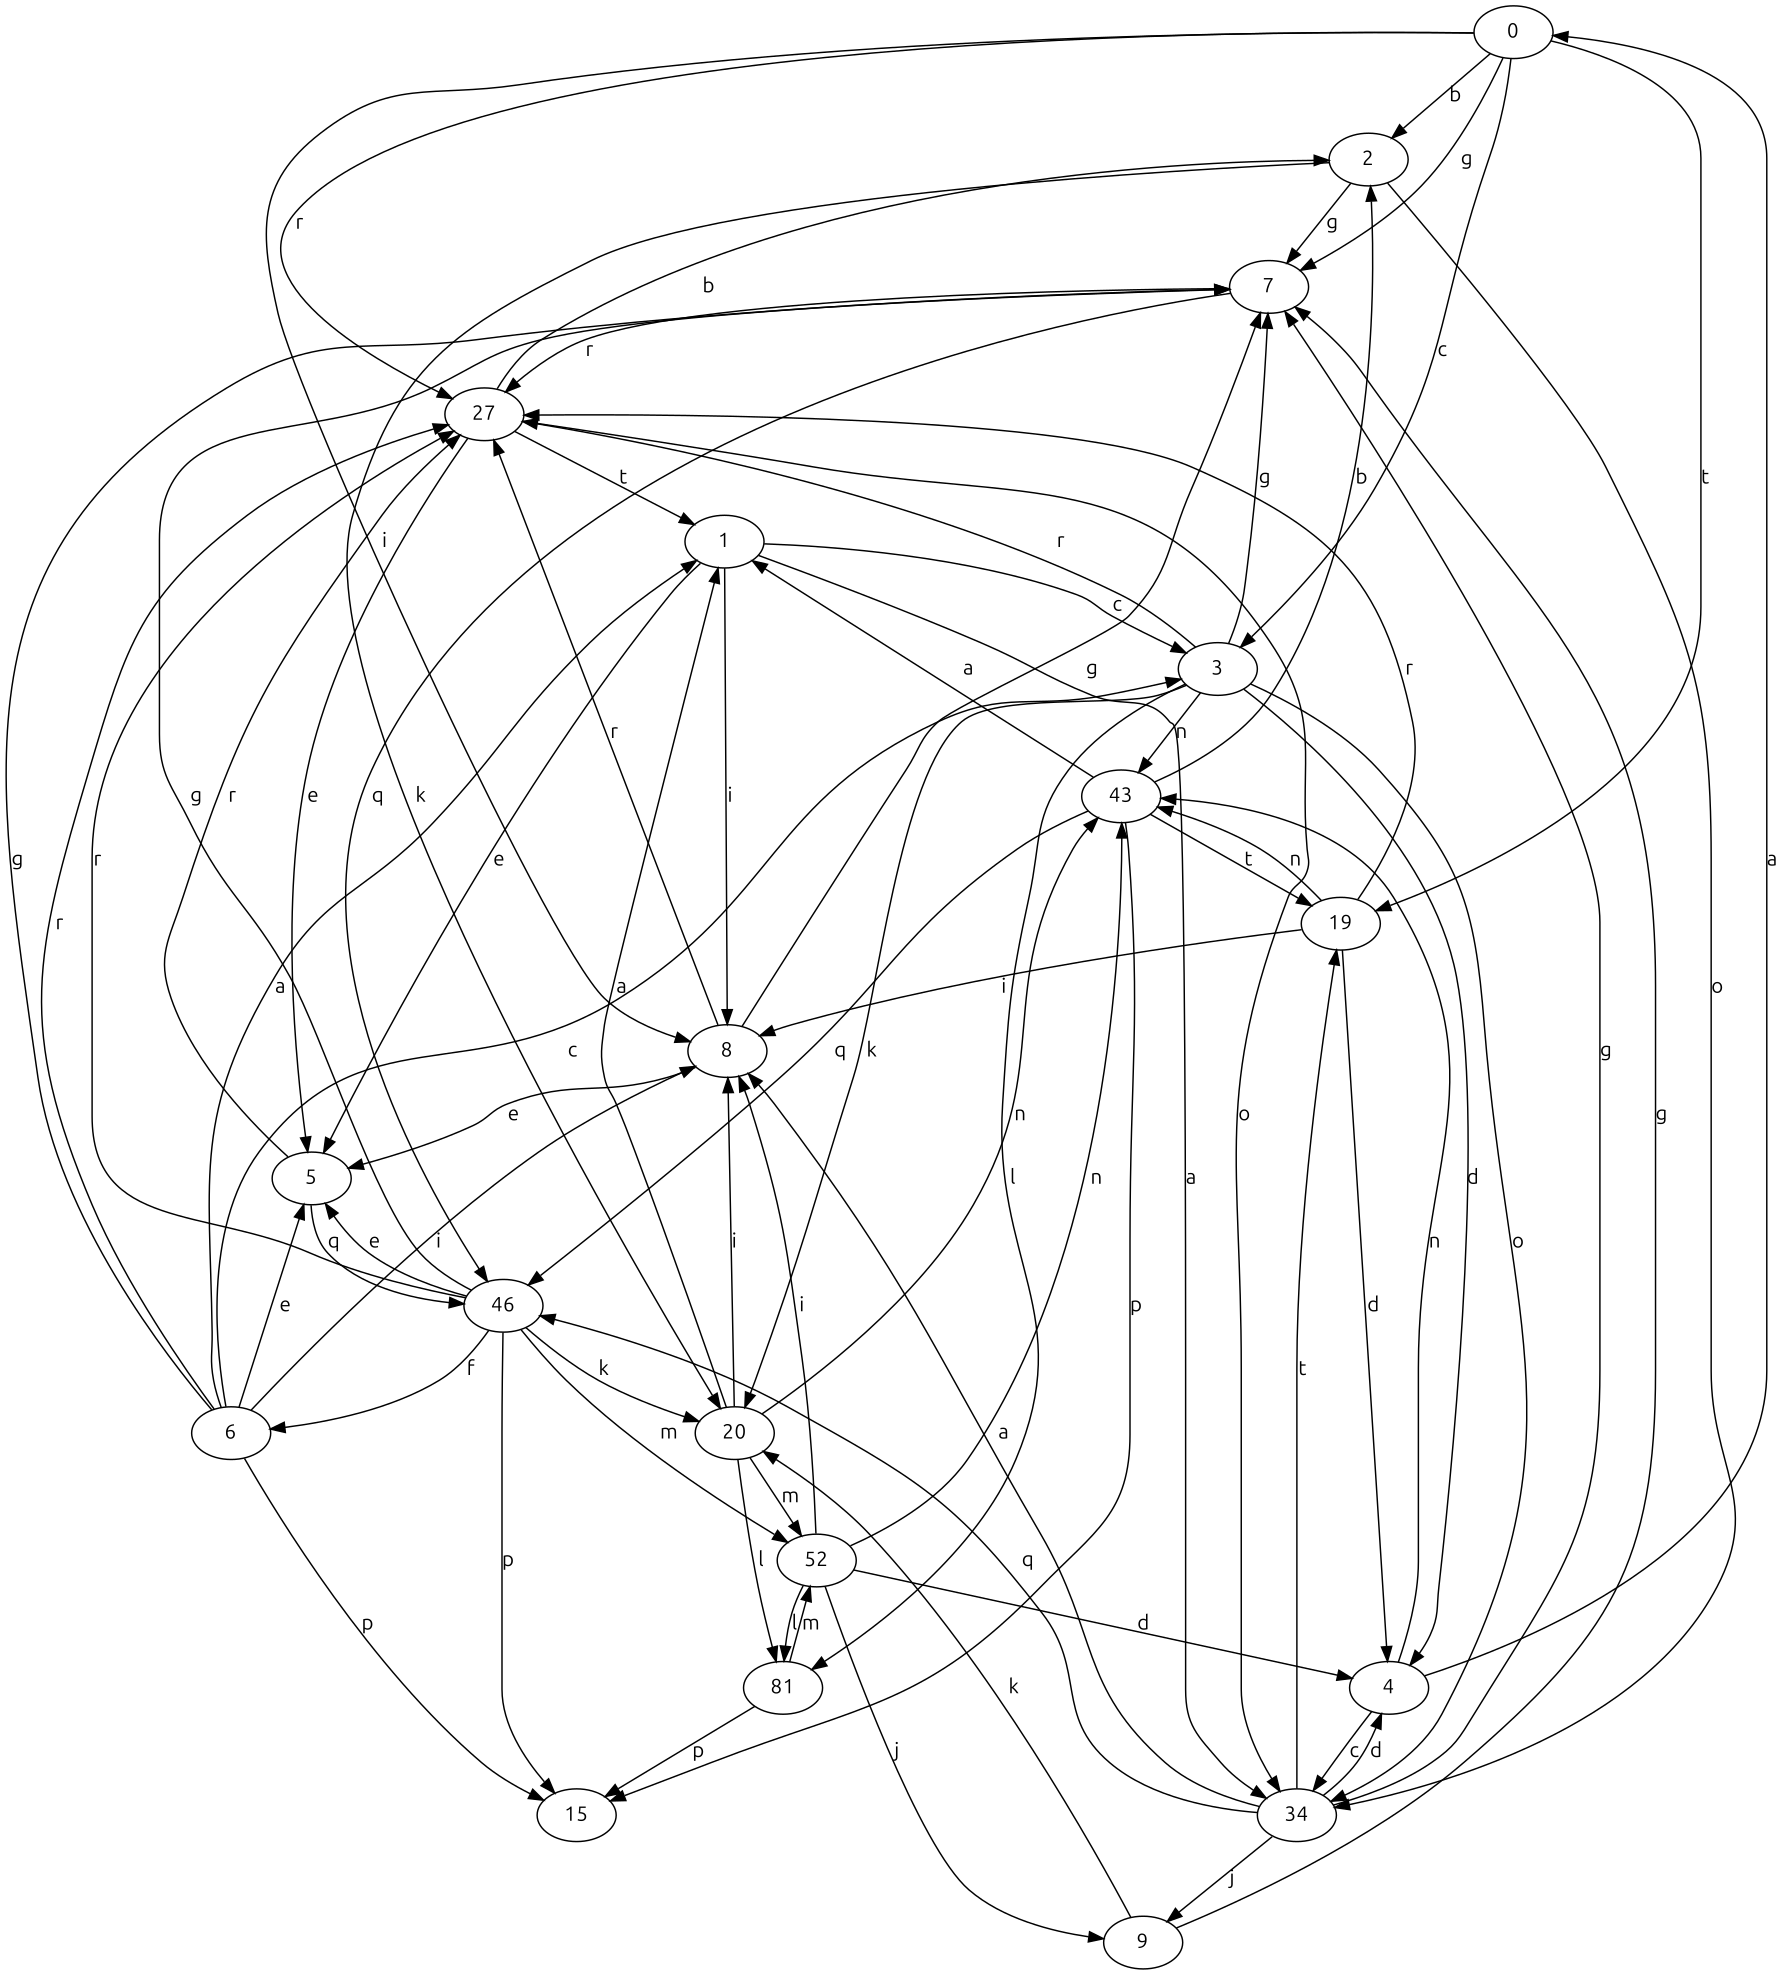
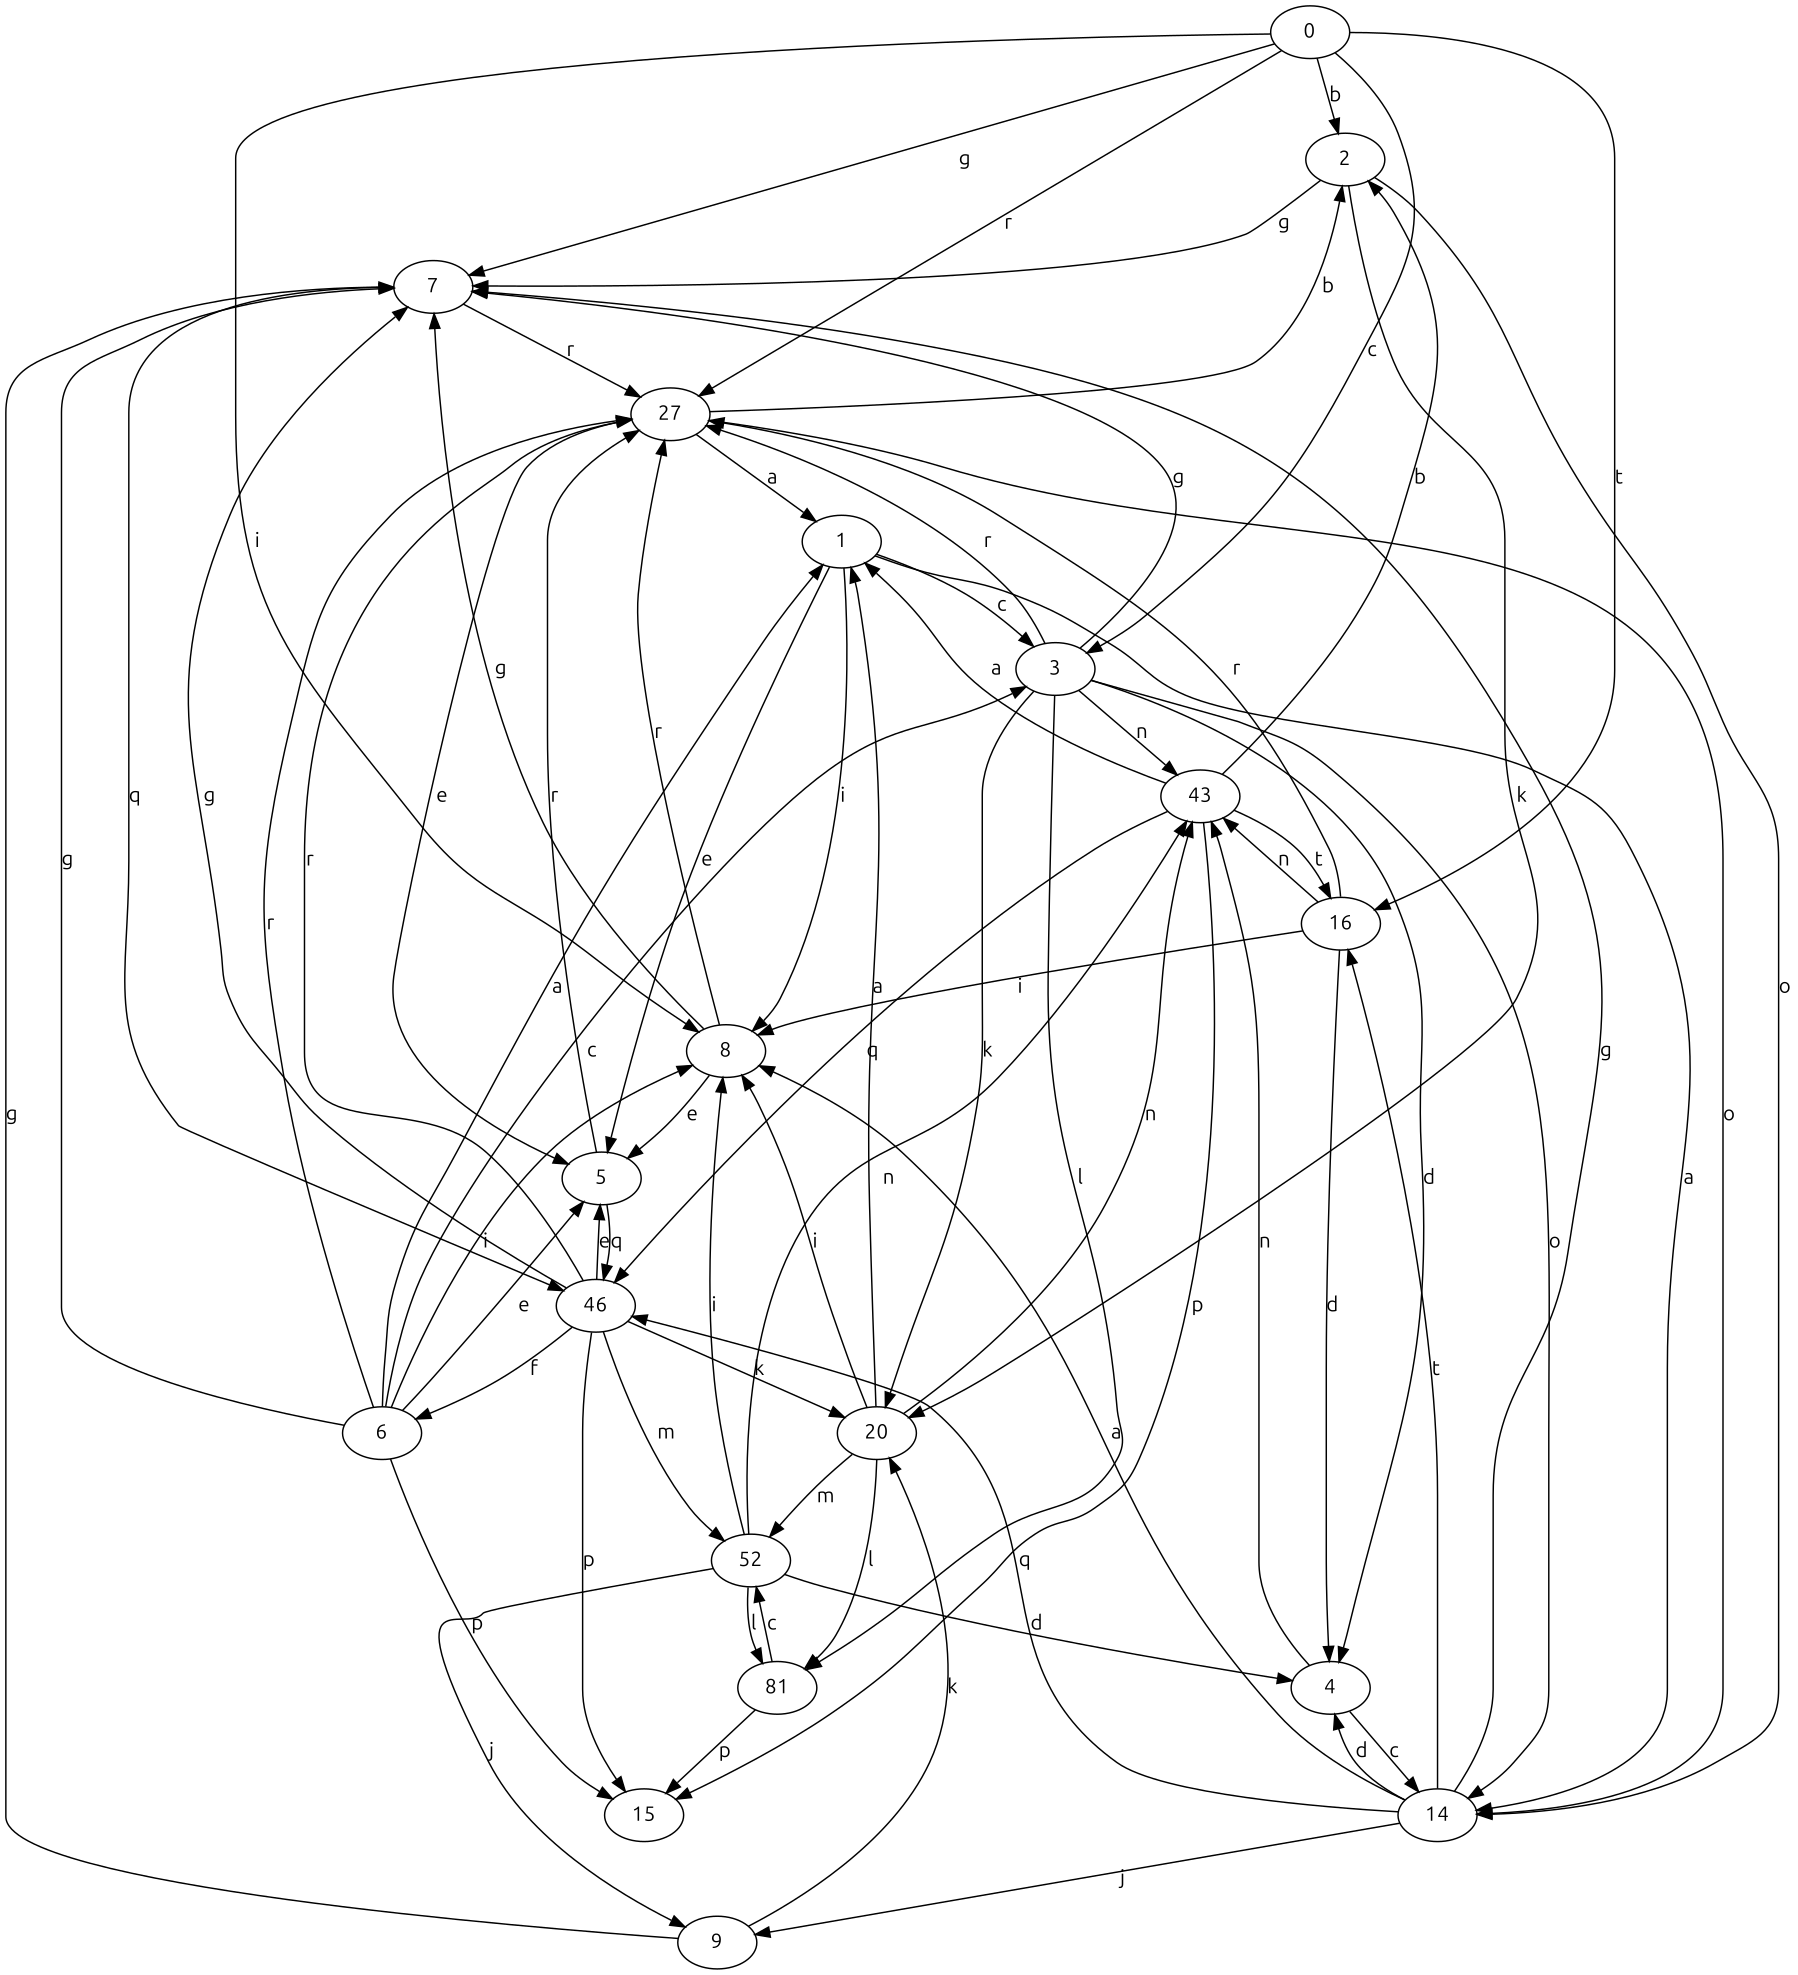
edge "27" -> "1": label "t" -> "a"
edge "4" -> "0": removed, label "a"
node "19": label "19" -> "16"
edge "81" -> "52": label "m" -> "c"
node "34": label "34" -> "14"
